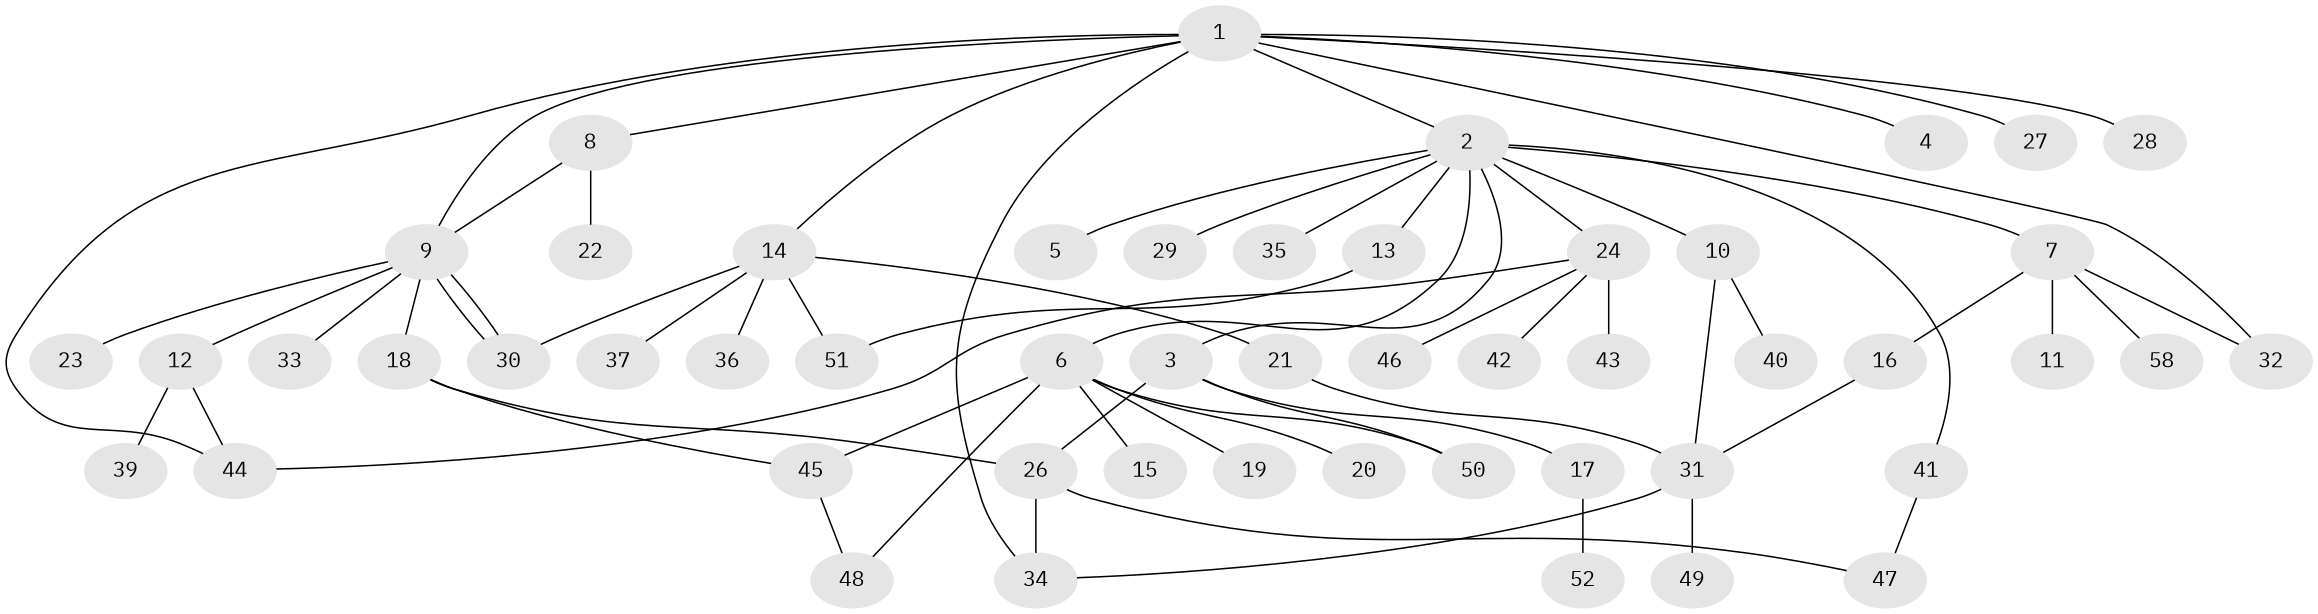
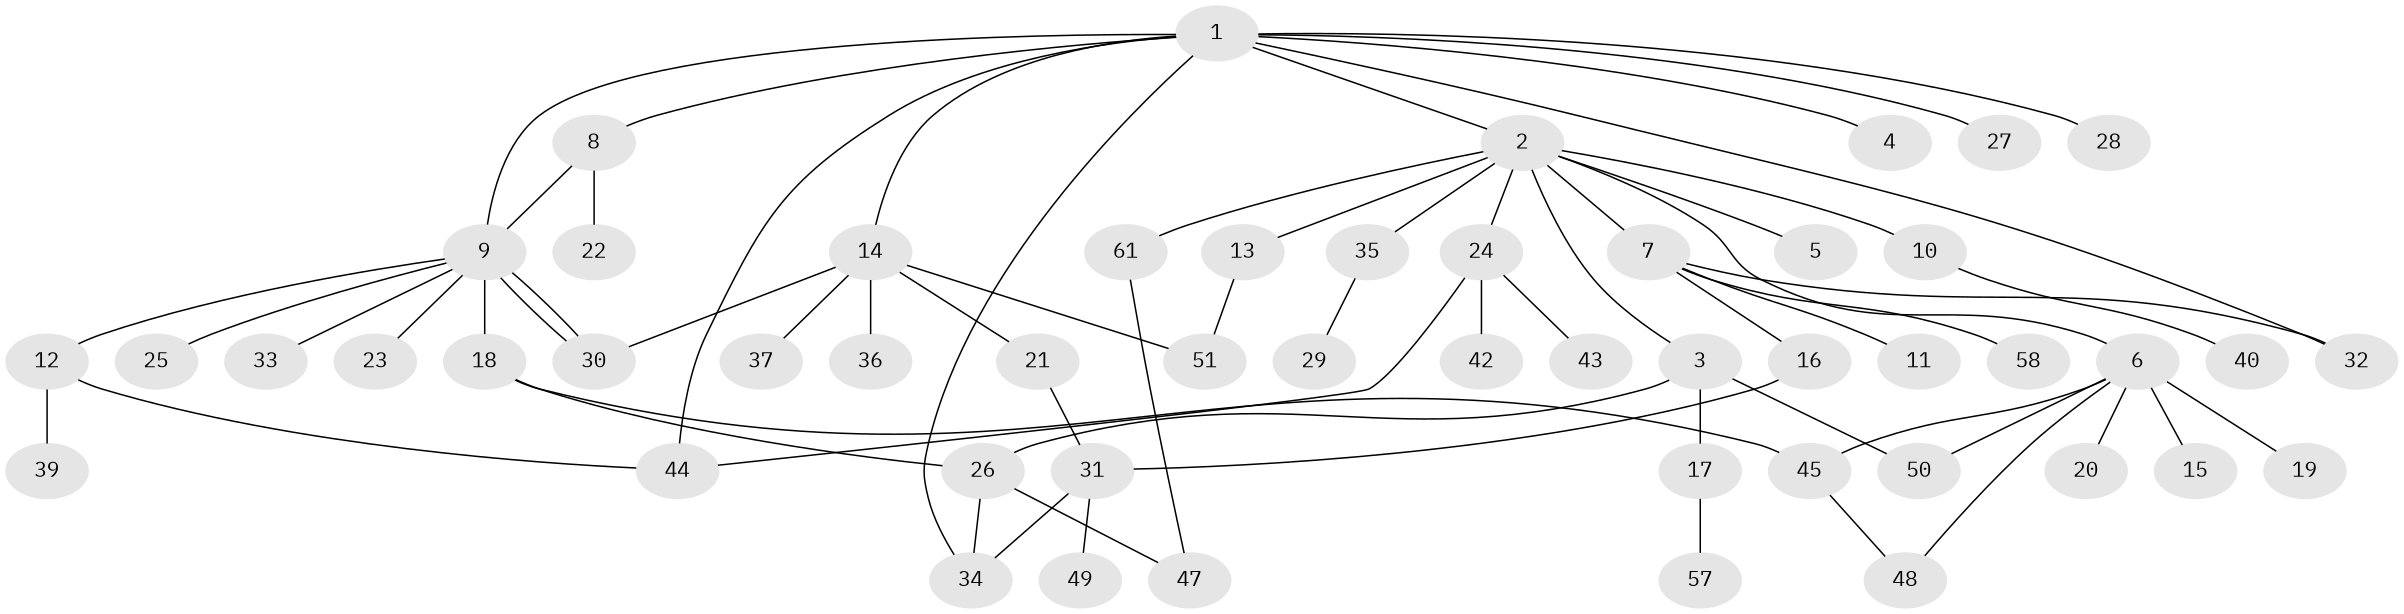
edge "2" -- "29": now "35" -- "29"
node "25": added
node "46": removed
edge "10" -- "31": removed
node "41": label "41" -> "61"
node "52": label "52" -> "57"
